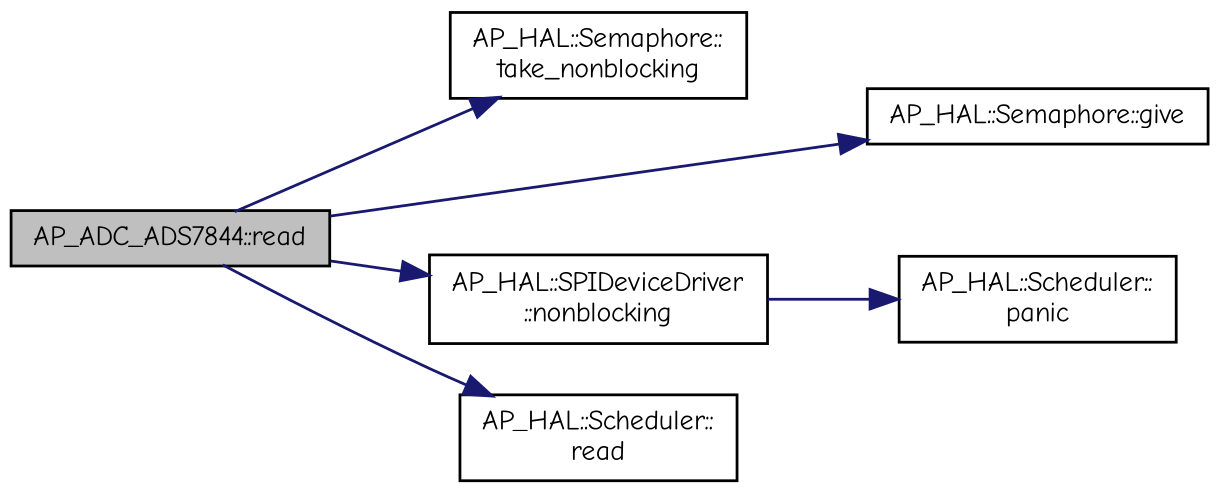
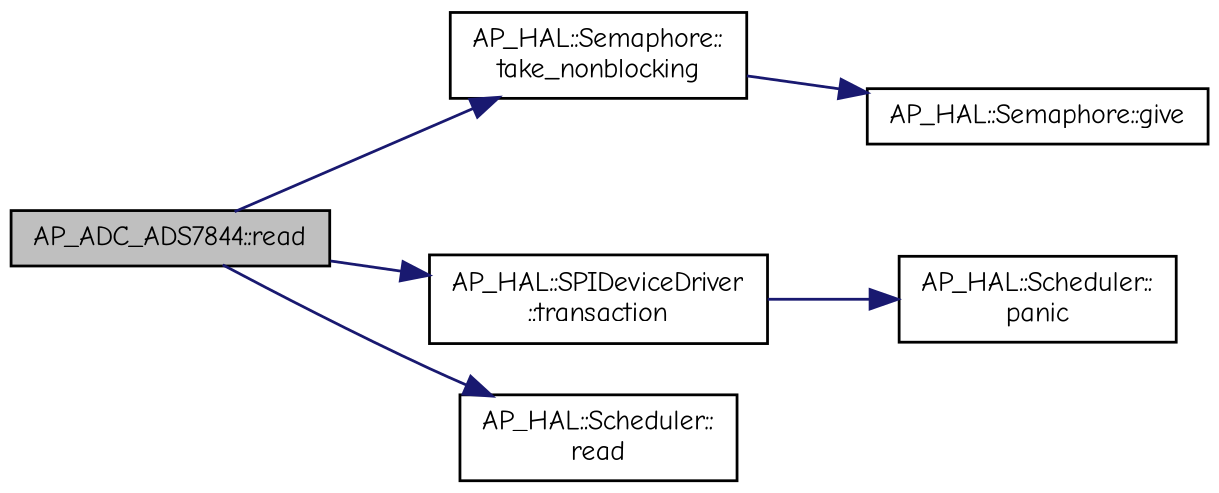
edge "AP_ADC_ADS7844::read" -> "AP_HAL::Semaphore::give": now "AP_HAL::Semaphore:: take_nonblocking" -> "AP_HAL::Semaphore::give"
node "AP_HAL::SPIDeviceDriver ::nonblocking": label "AP_HAL::SPIDeviceDriver ::nonblocking" -> "AP_HAL::SPIDeviceDriver ::transaction"
